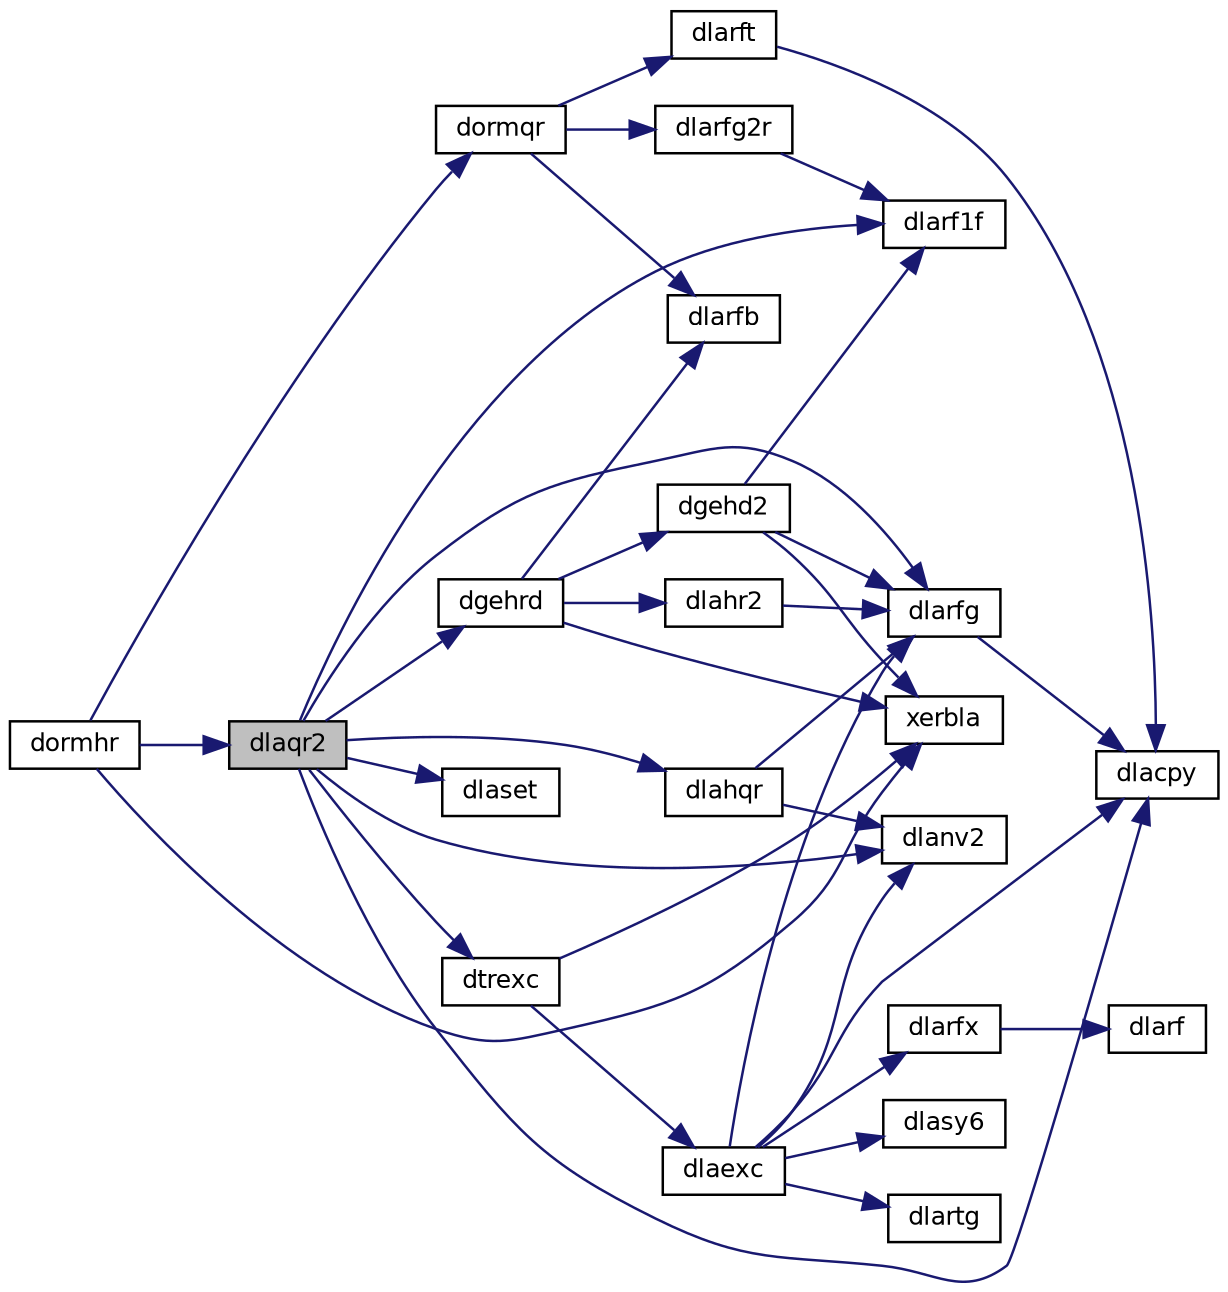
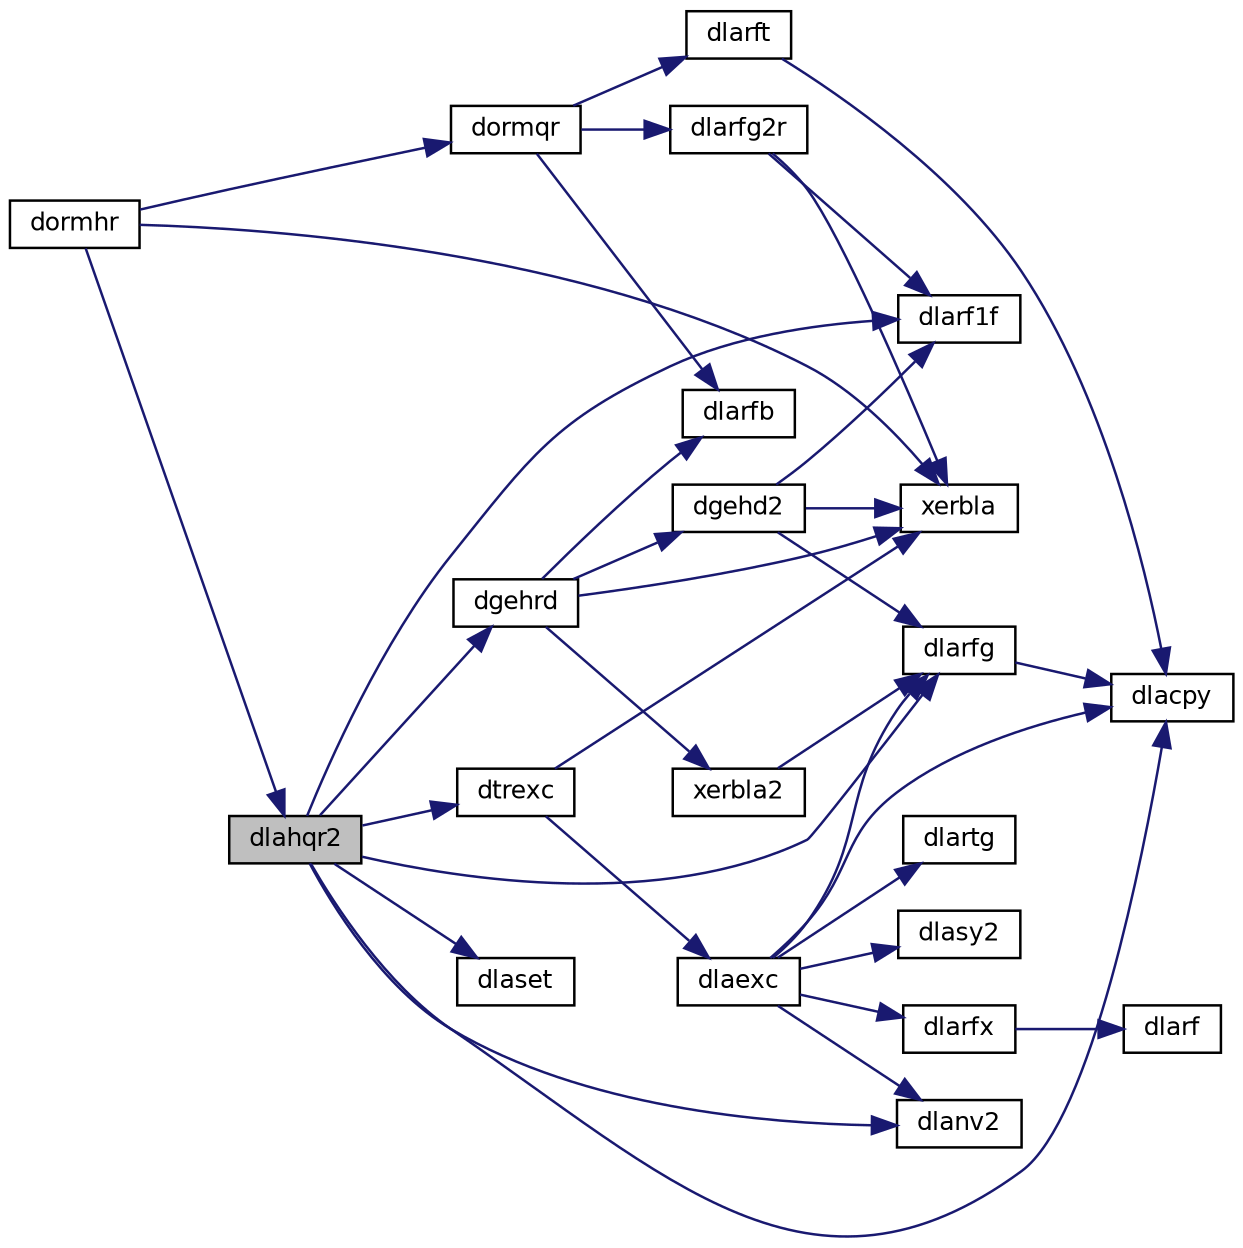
edge "dlarfg2r" -> "xerbla": added
node "dlahr2": label "dlahr2" -> "xerbla2"
node "dlaqr2": label "dlaqr2" -> "dlahqr2"
node "dlahqr": removed
node "dlasy6": label "dlasy6" -> "dlasy2"
